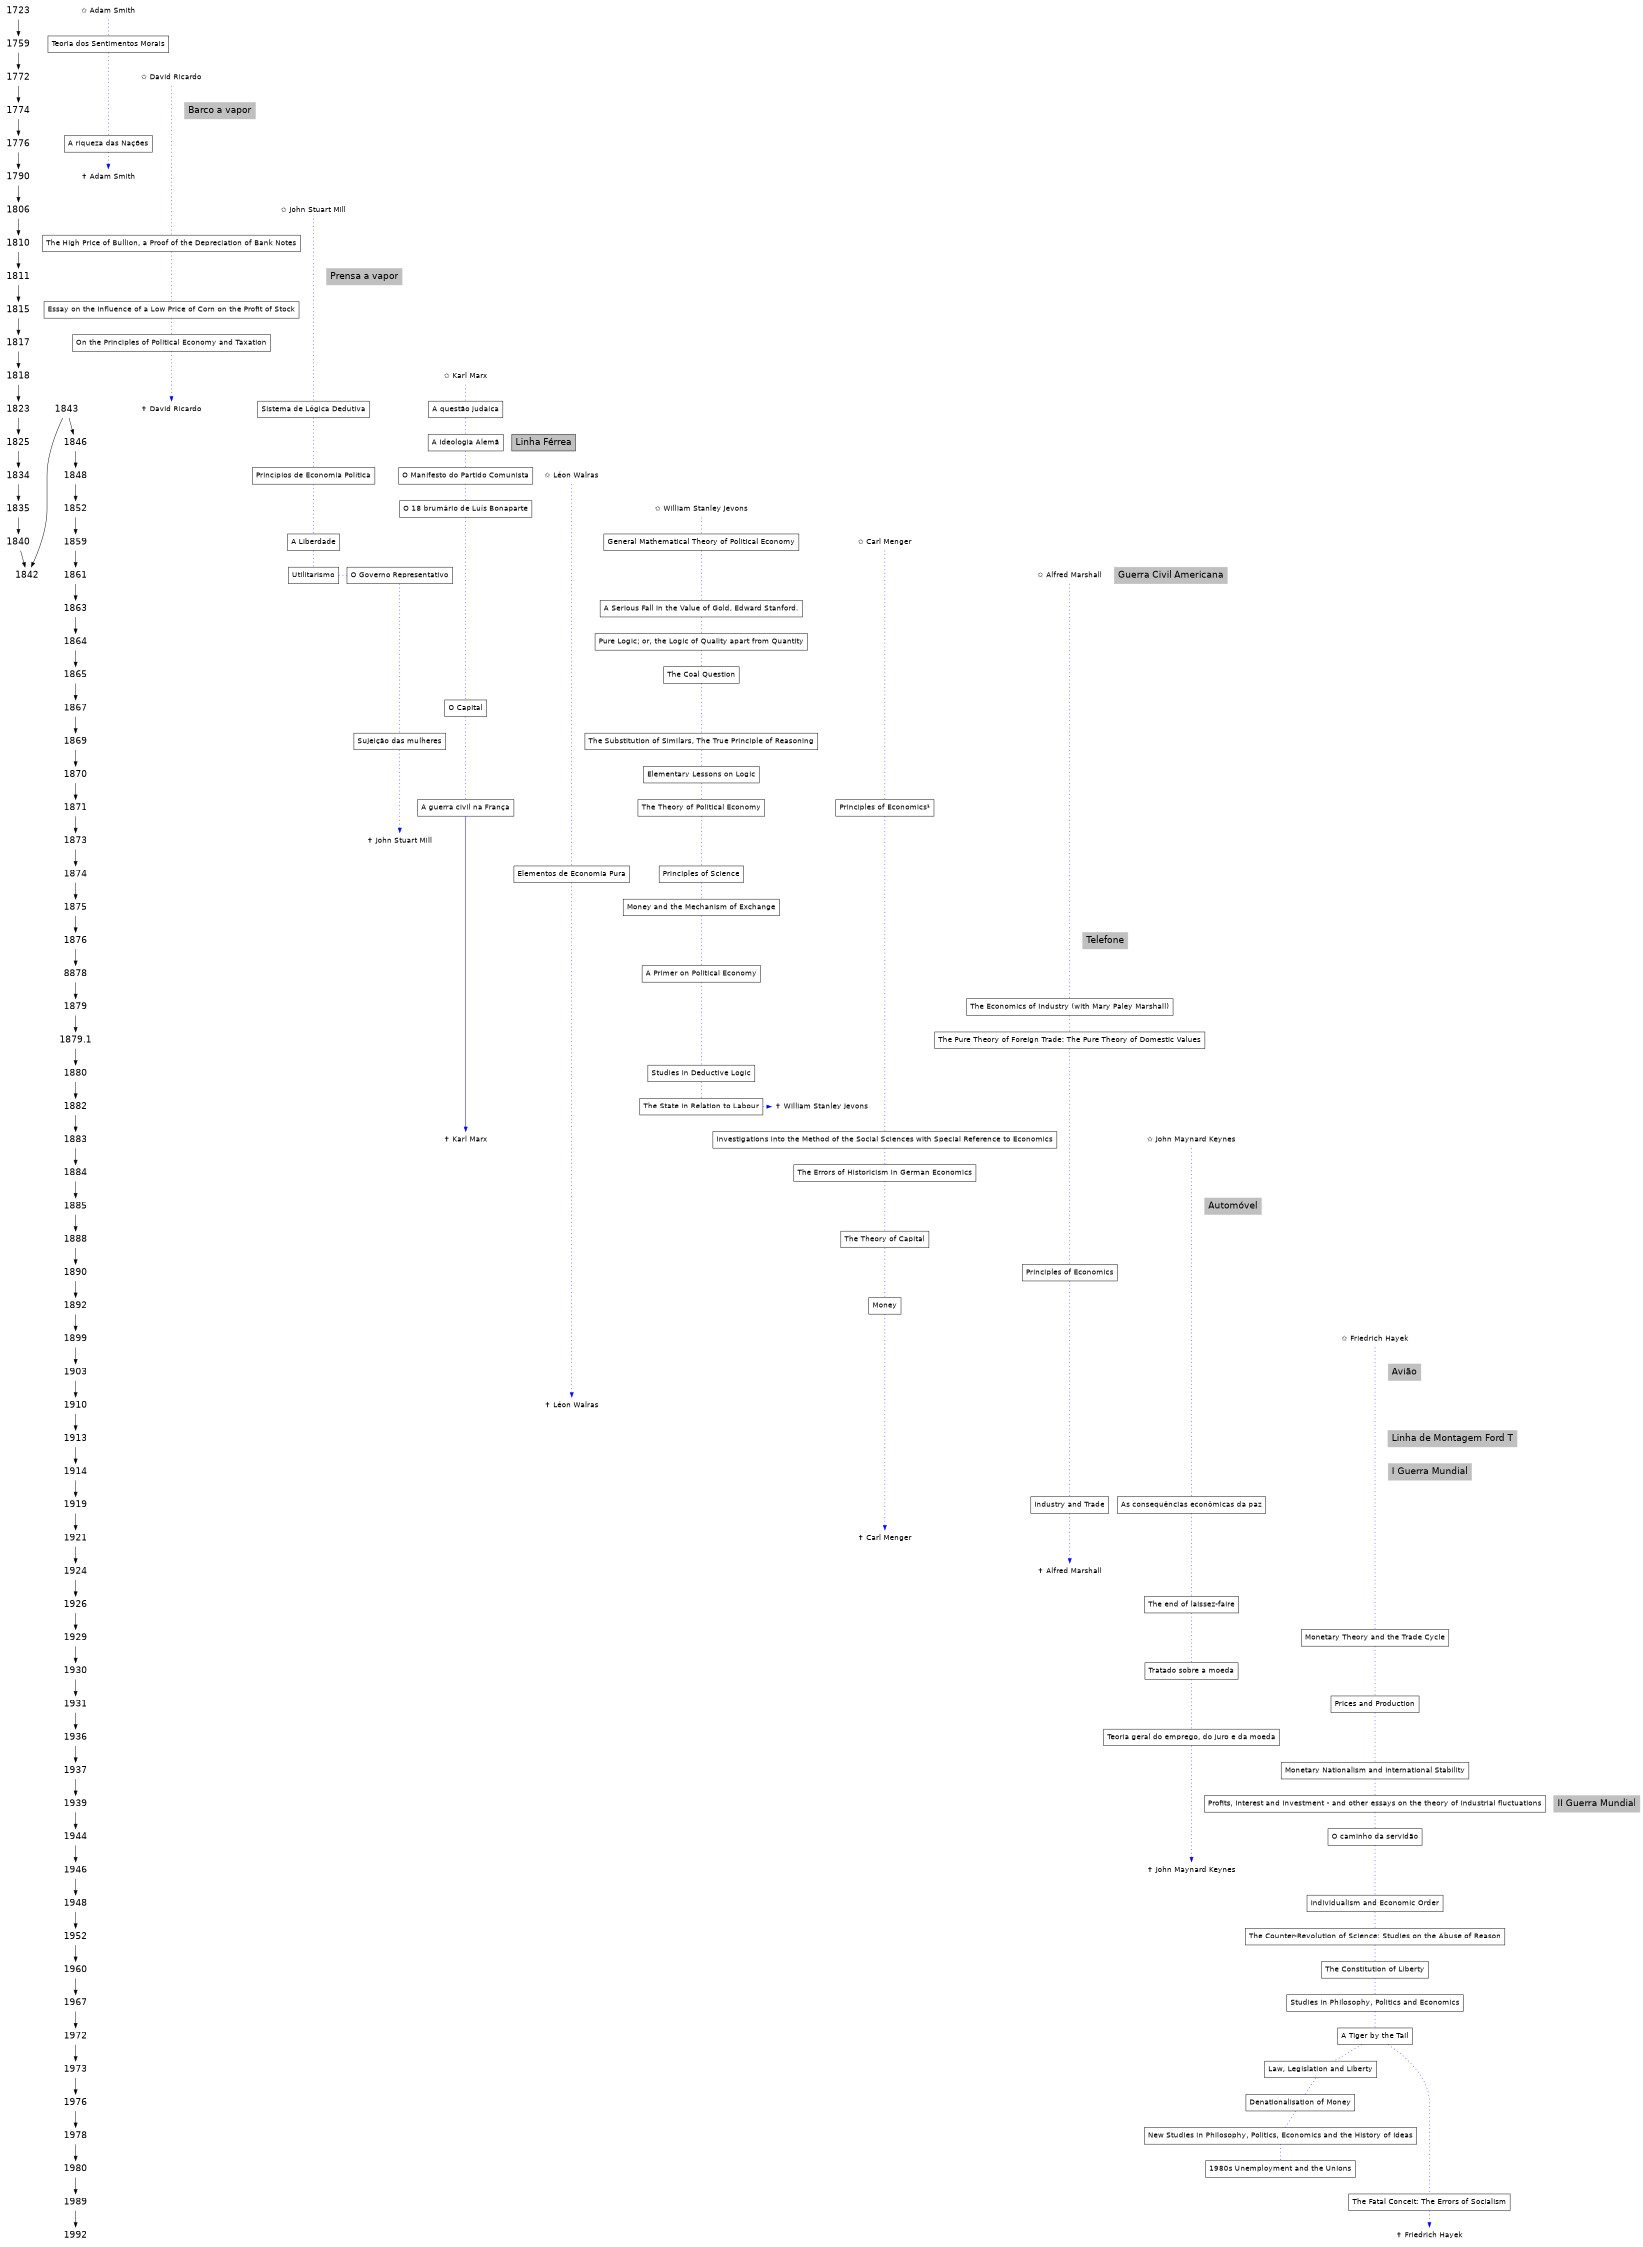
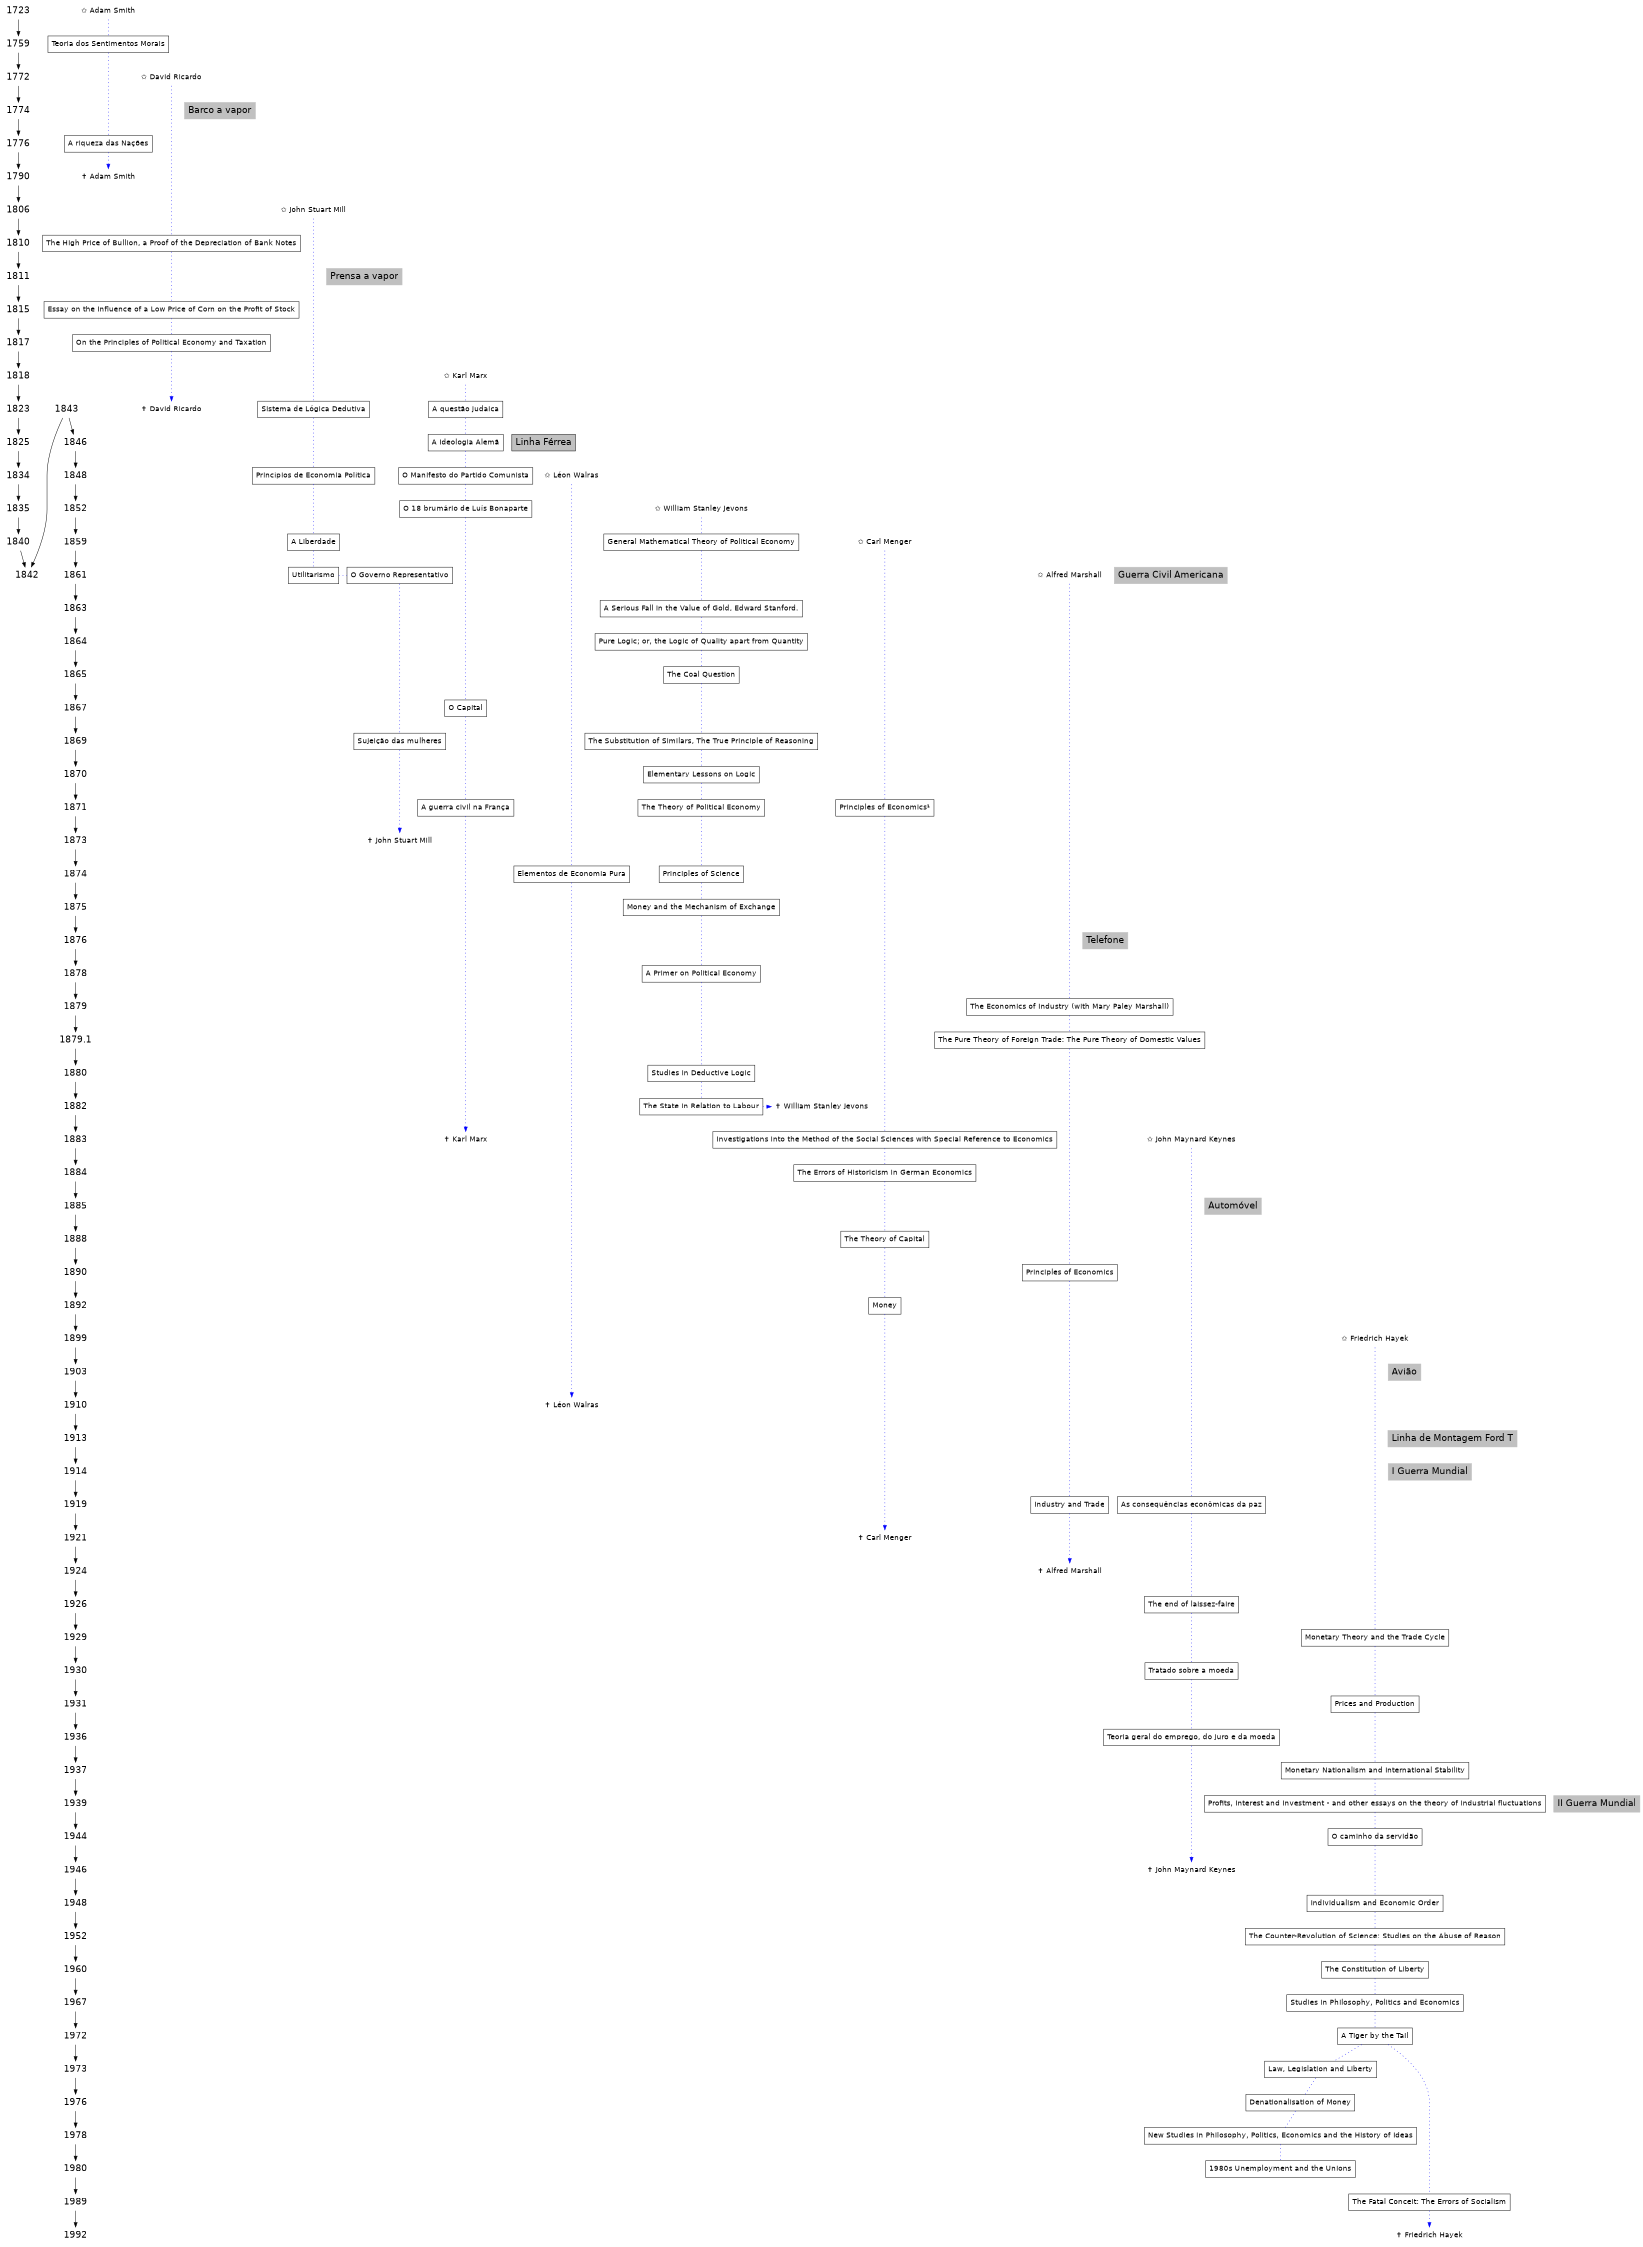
edge "A guerra civil na França" -> "✝ Karl Marx": style solid -> dotted
node "8878": label "8878" -> "1878"
